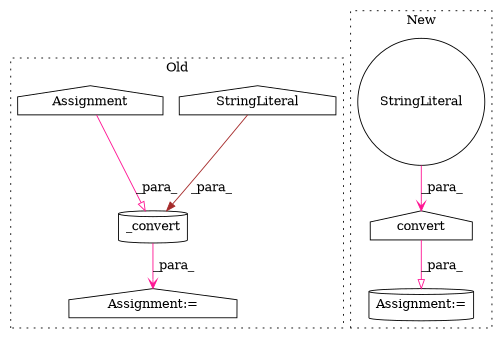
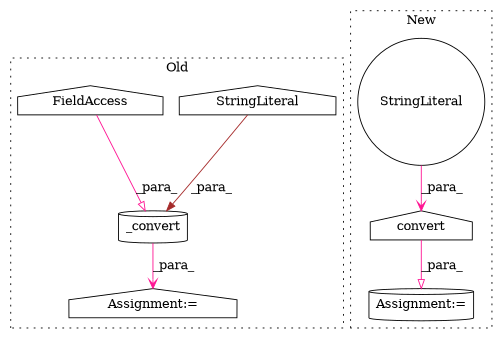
node "Assignment": label "Assignment" -> "FieldAccess"
